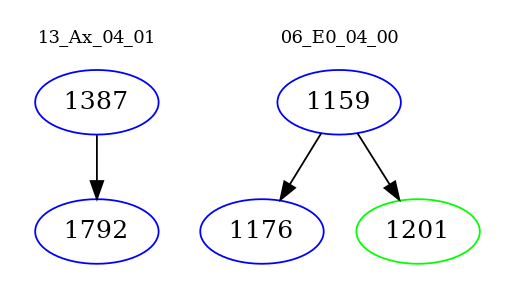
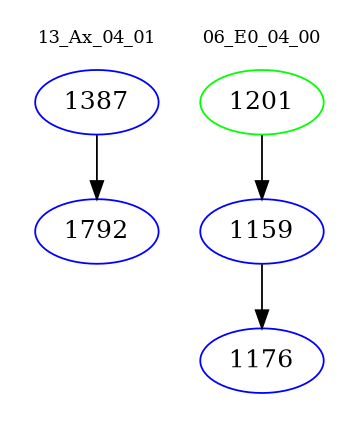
edge "1159" -> "1201": reversed
